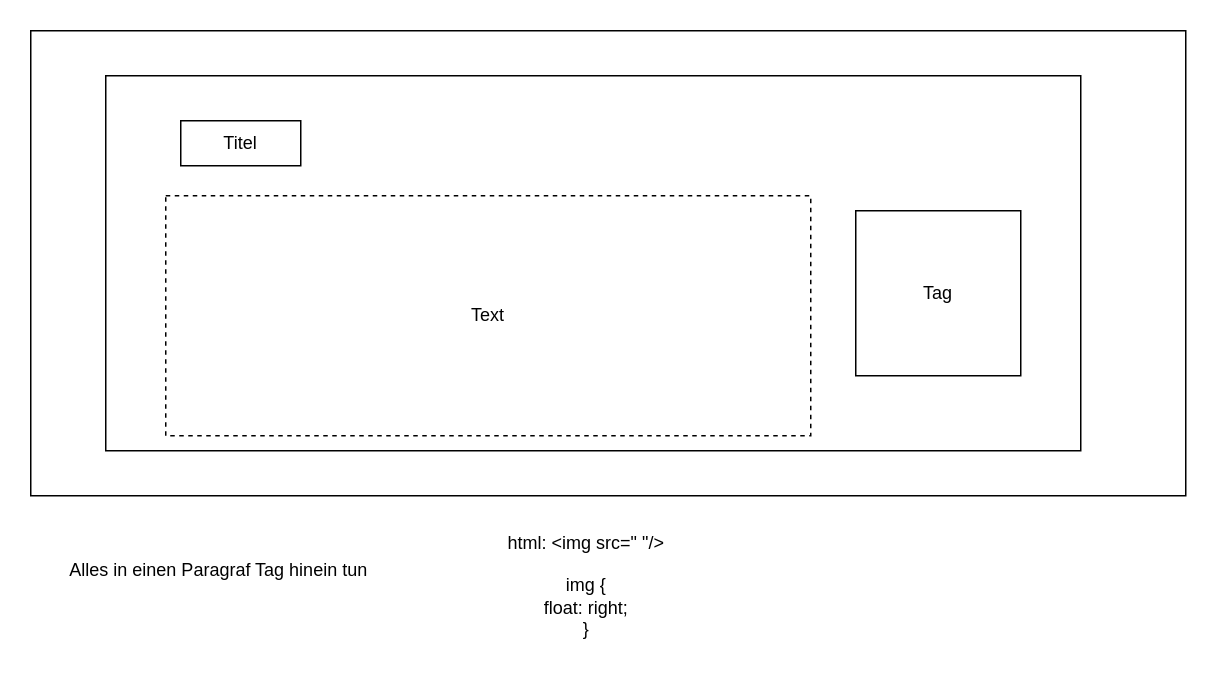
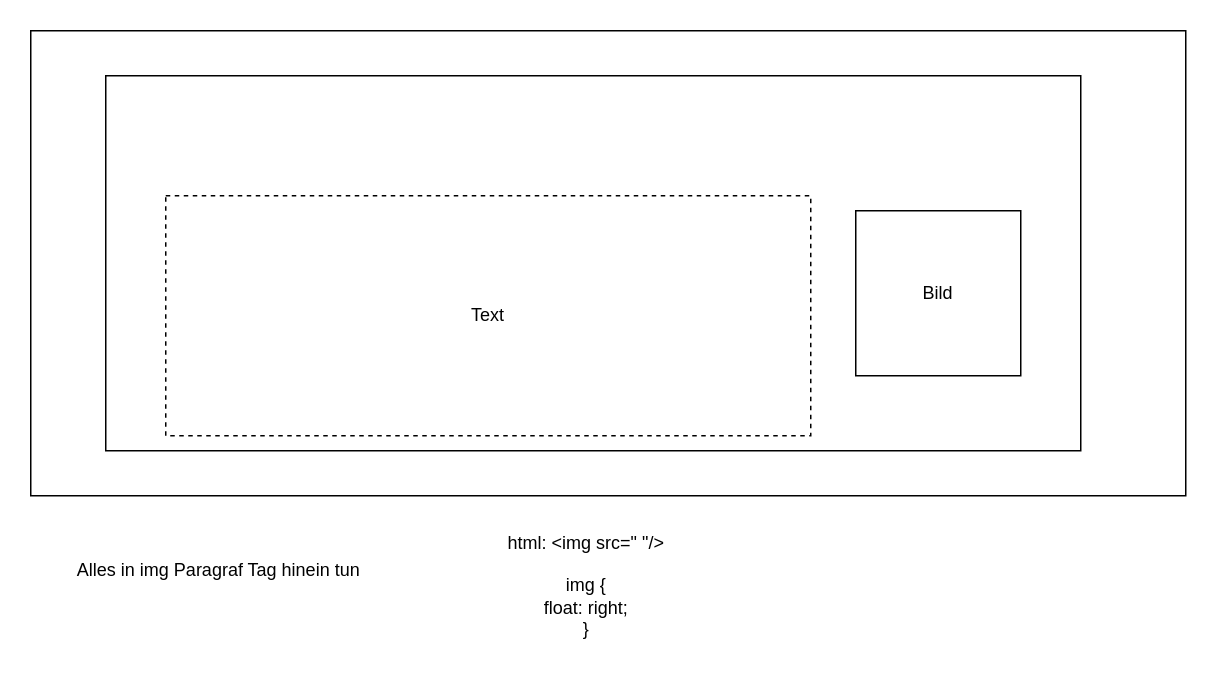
node "Titel": removed
node "Tag": label "Tag" -> "Bild"
node "Alles in einen Paragraf Tag hinein tun": label "Alles in einen Paragraf Tag hinein tun" -> "Alles in img Paragraf Tag hinein tun"
